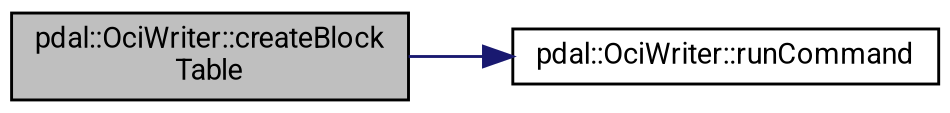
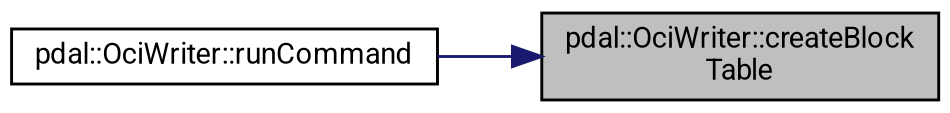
edge "pdal::OciWriter::createBlock Table" -> "pdal::OciWriter::runCommand": reversed
